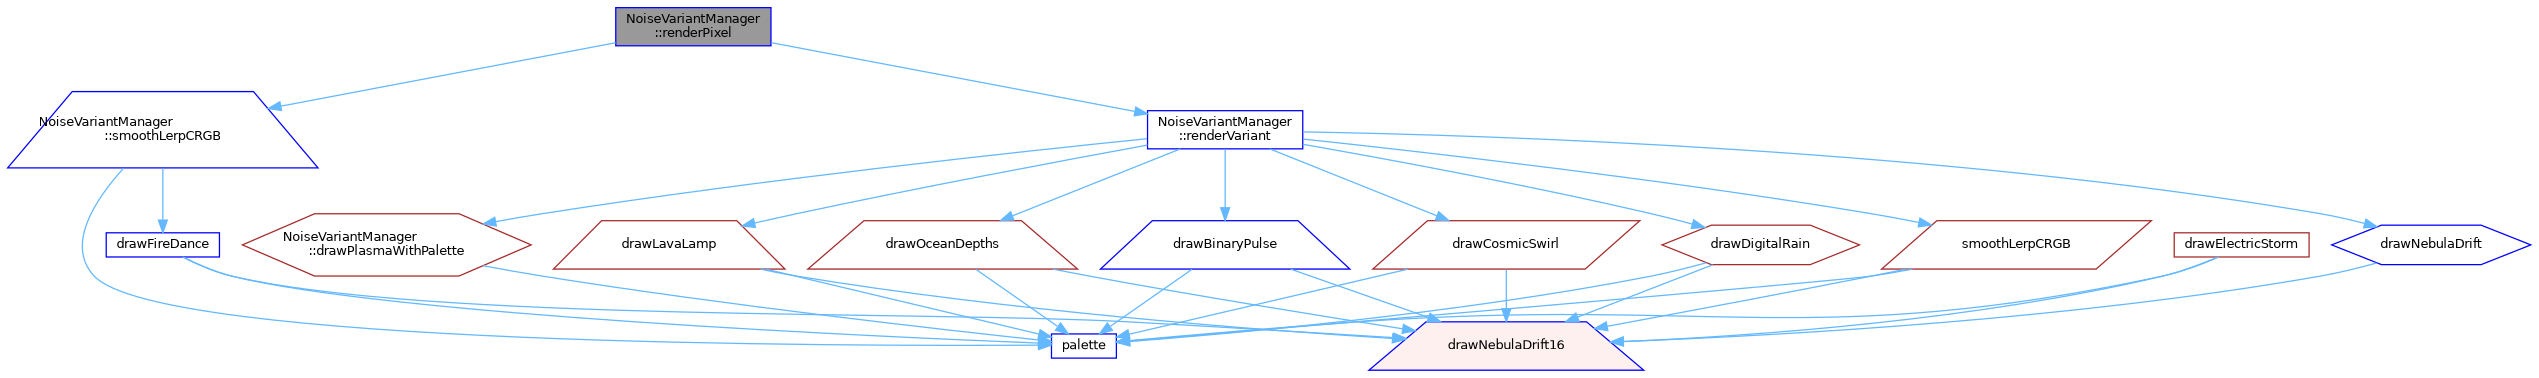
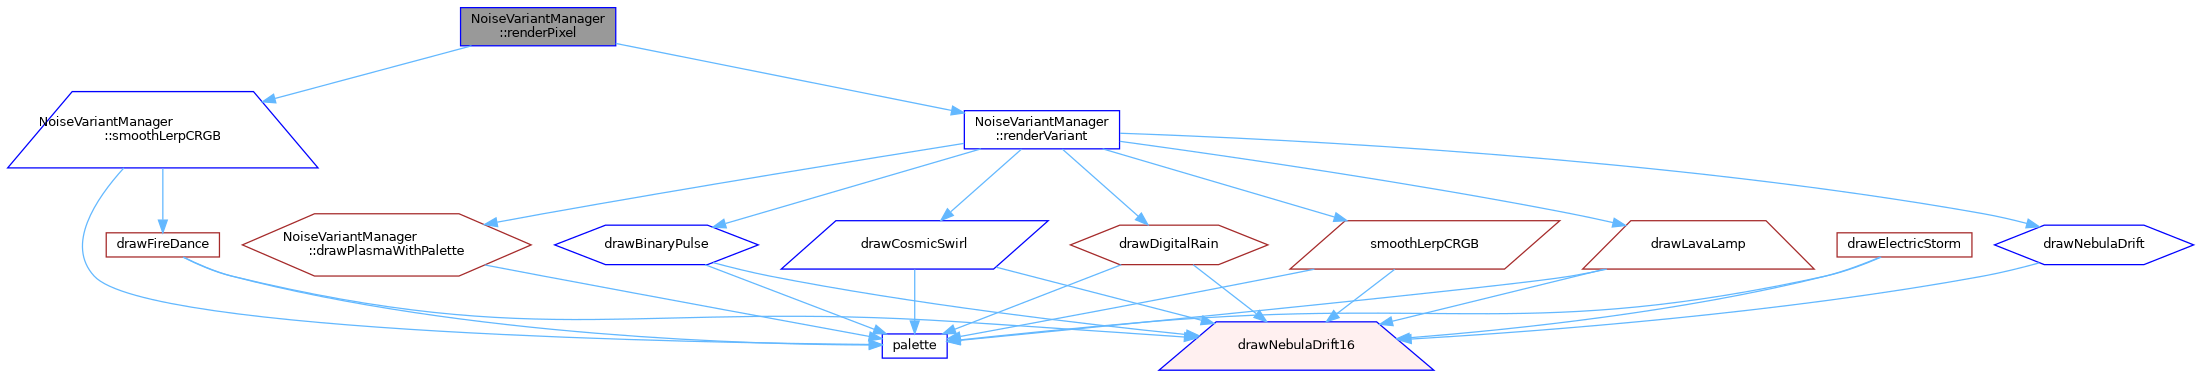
node "drawFireDance": color blue -> brown
node "drawOceanDepths": removed
node "drawBinaryPulse": shape trapezium -> hexagon
node "drawCosmicSwirl": color brown -> blue
